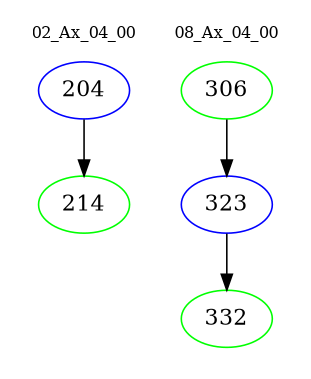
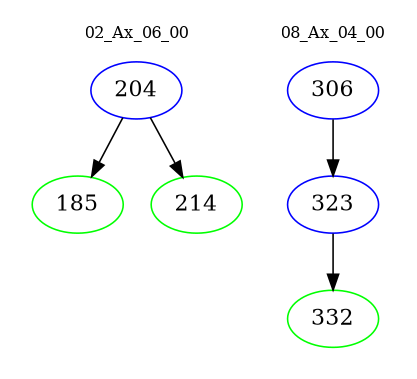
cluster "02_Ax_04_00": label "02_Ax_04_00" -> "02_Ax_06_00"
node "306": color green -> blue
node "185": added
